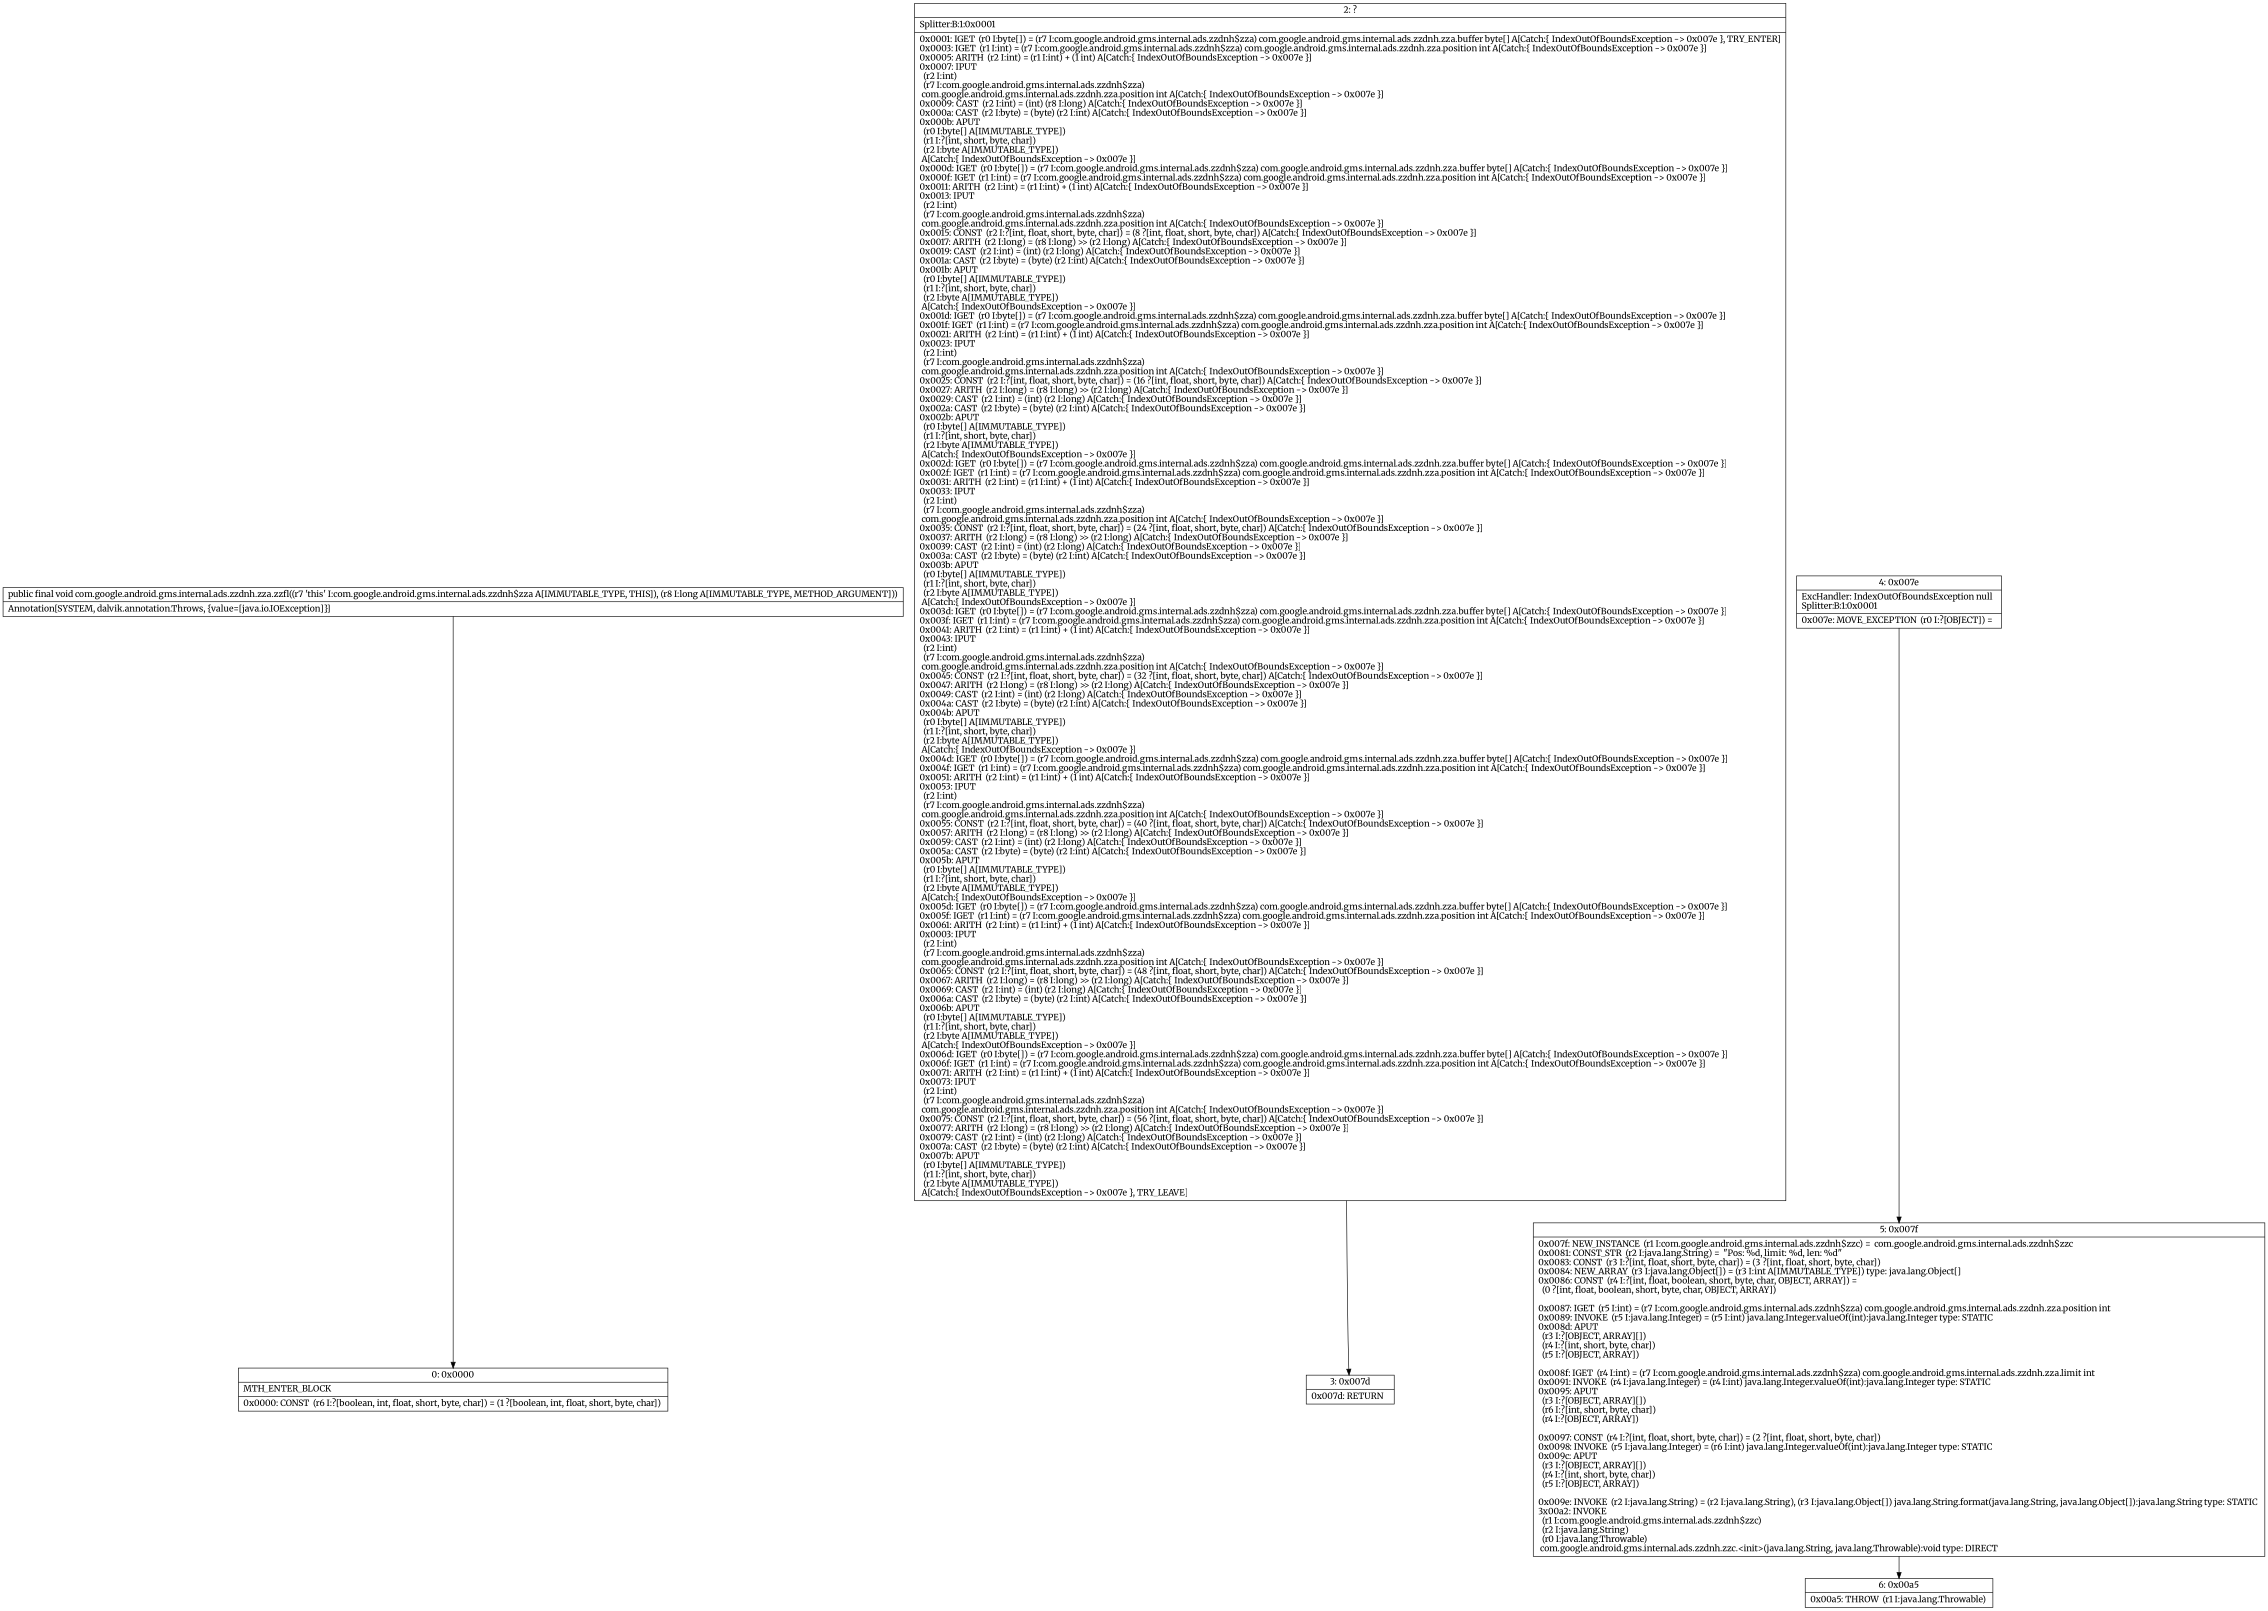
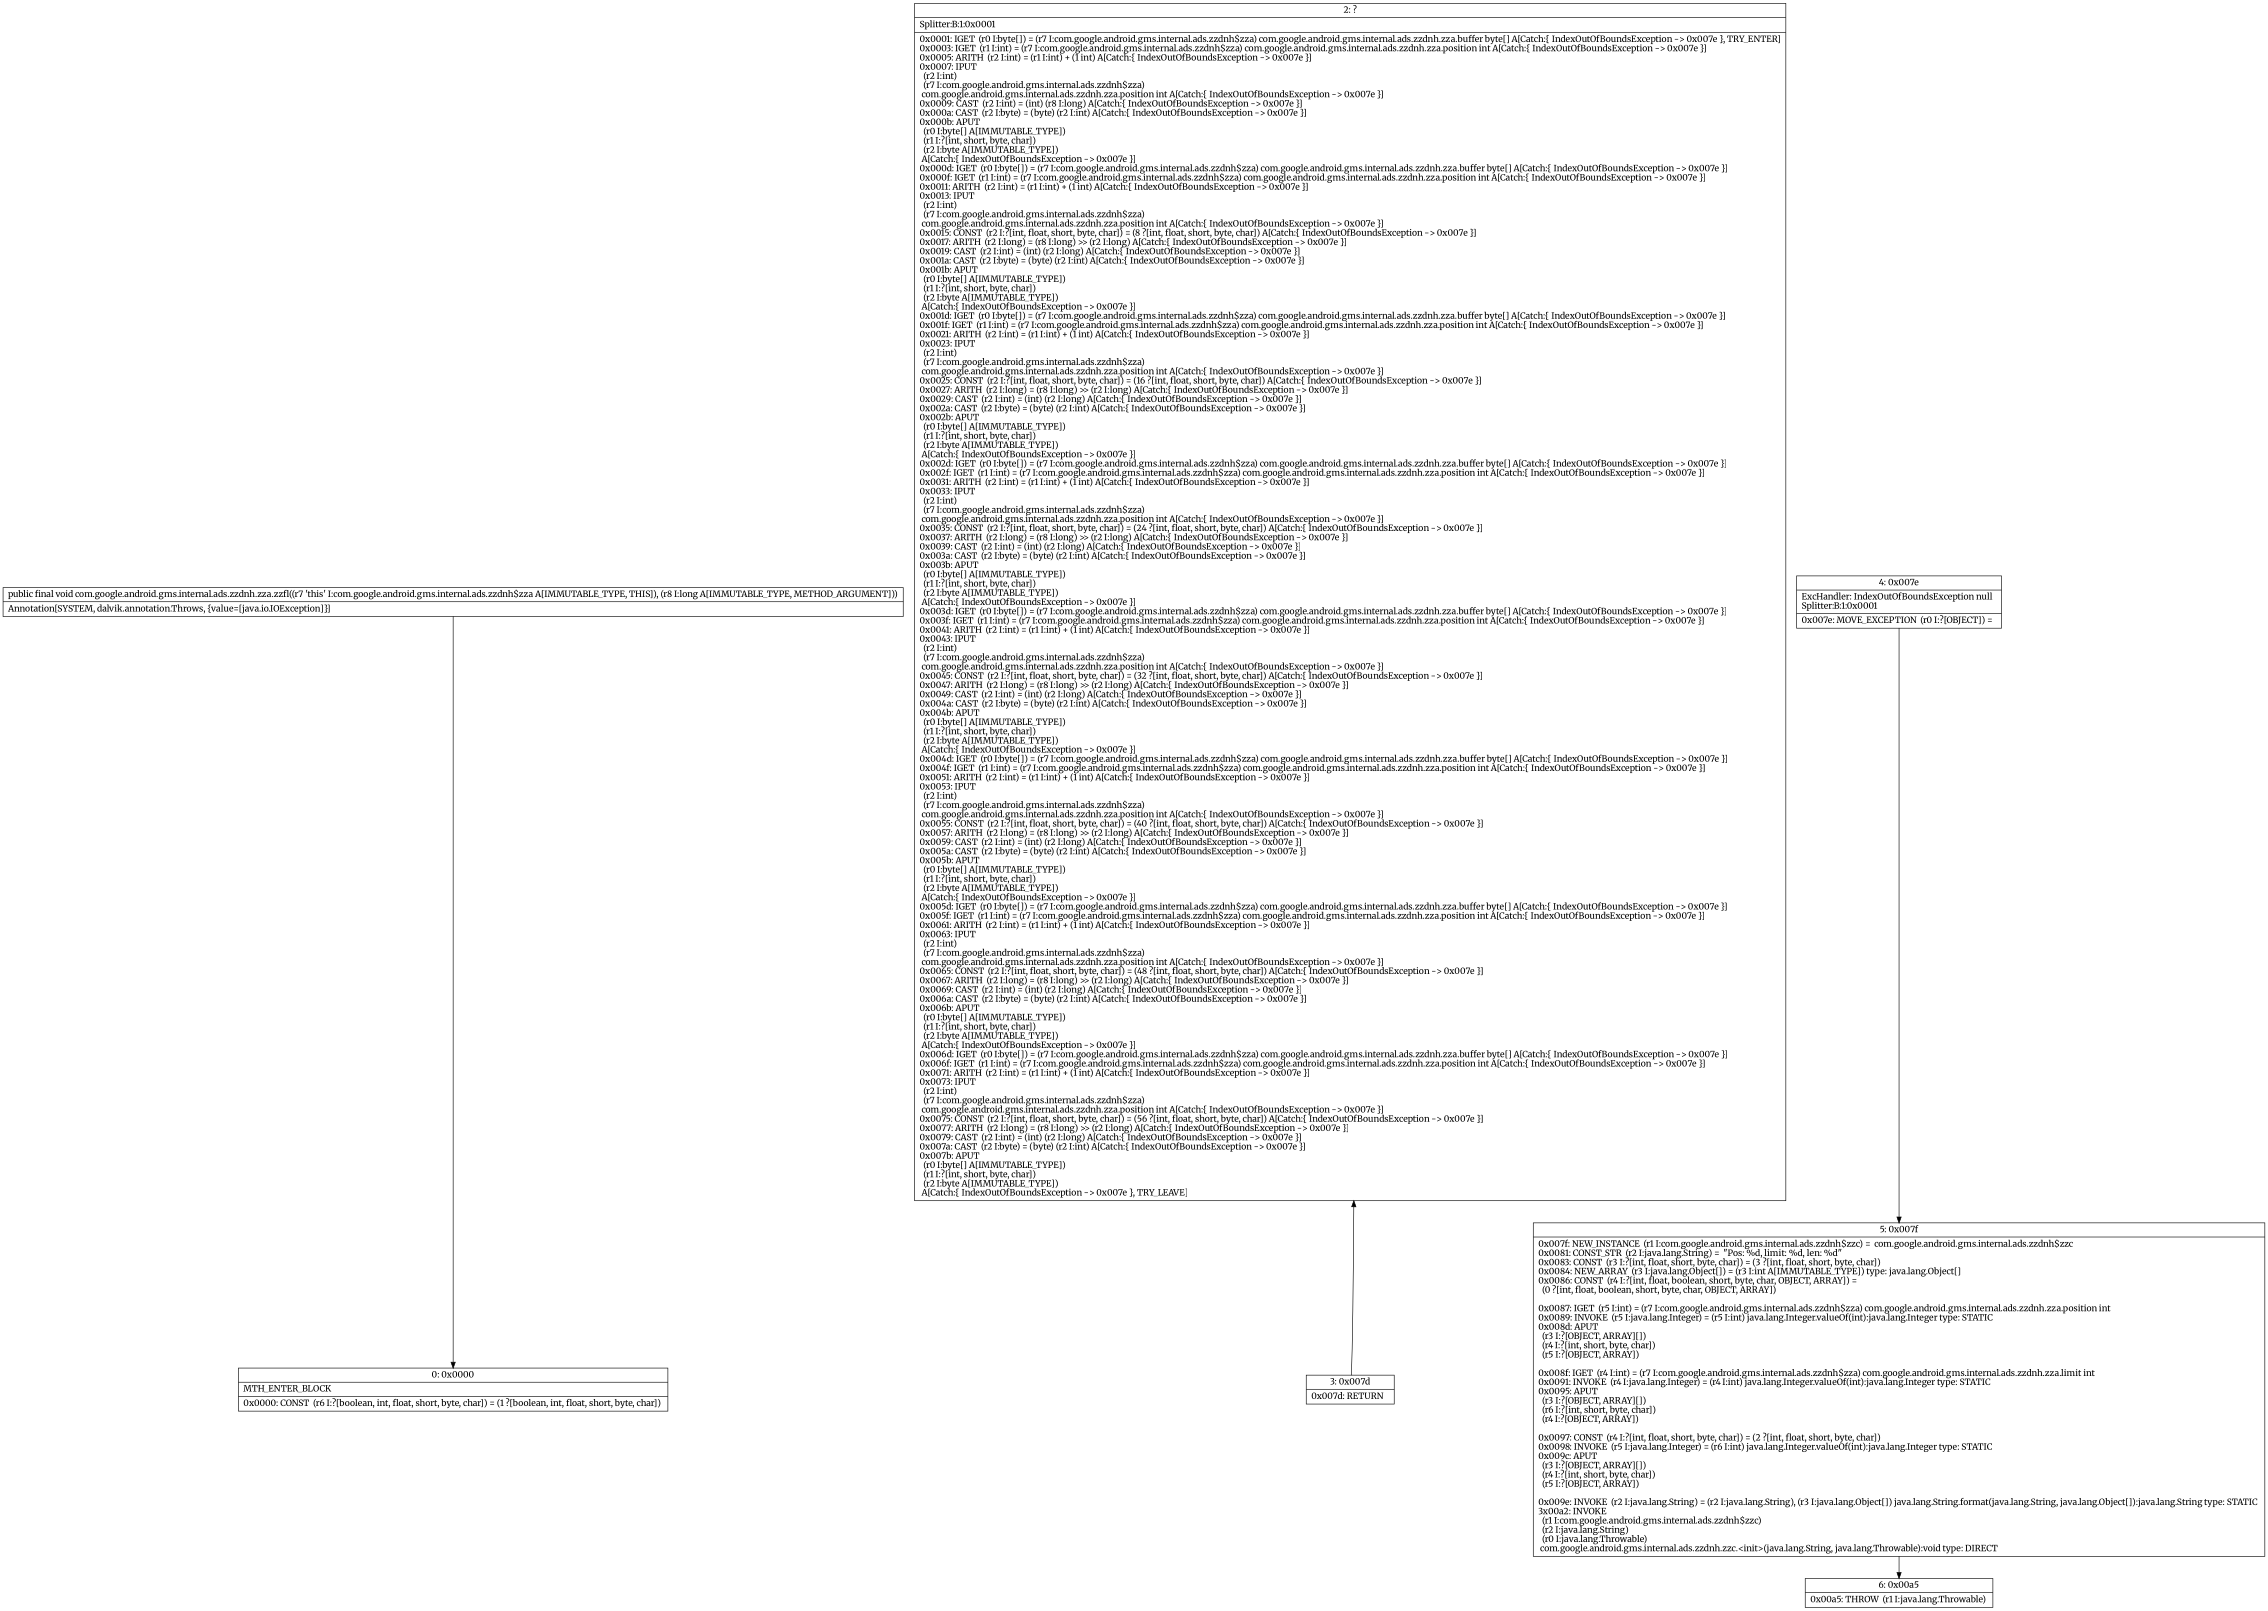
node "2: ?": text "0x0003: IPUT" -> "0x0063: IPUT"
edge "2: ?" -> "3: 0x007d": reversed
